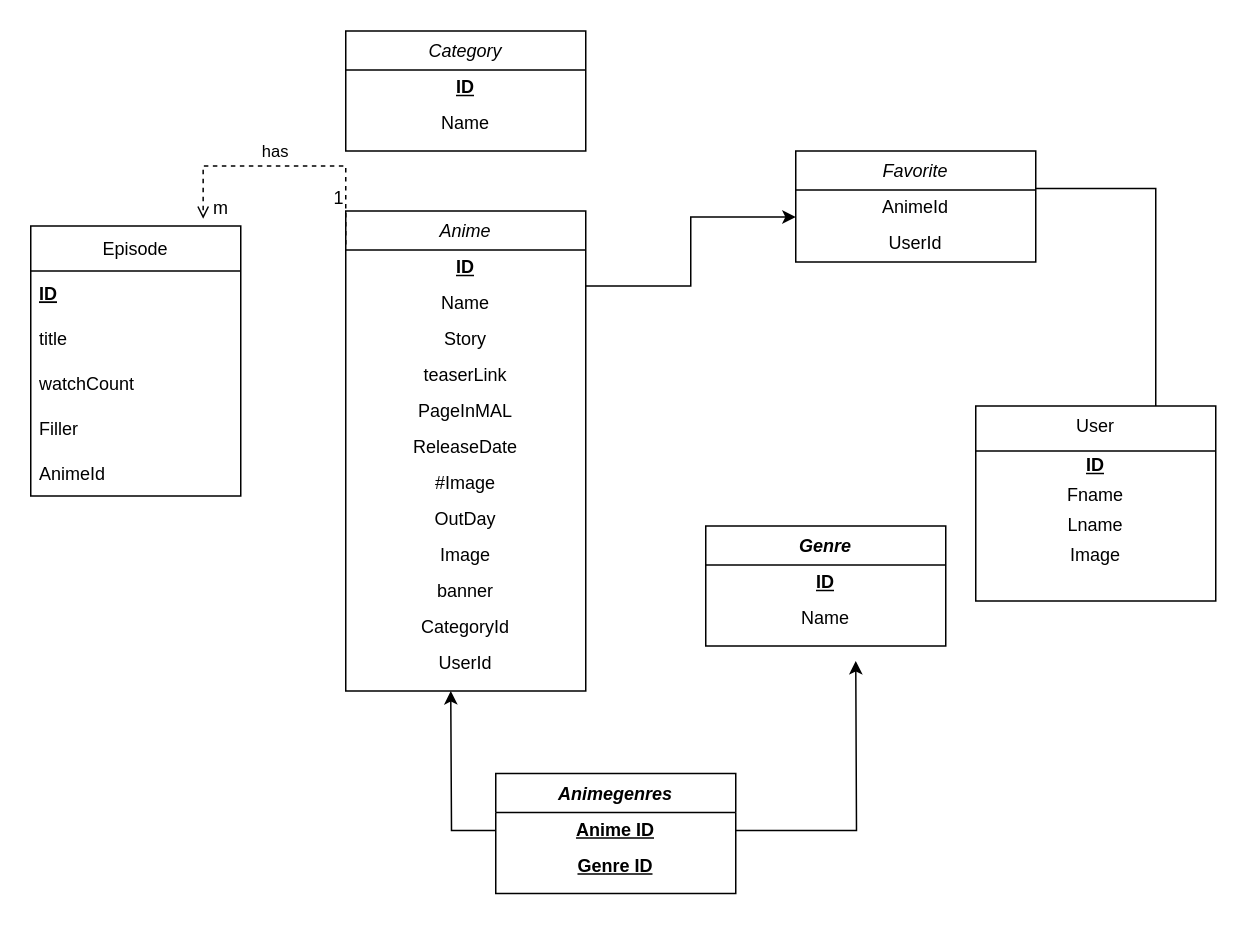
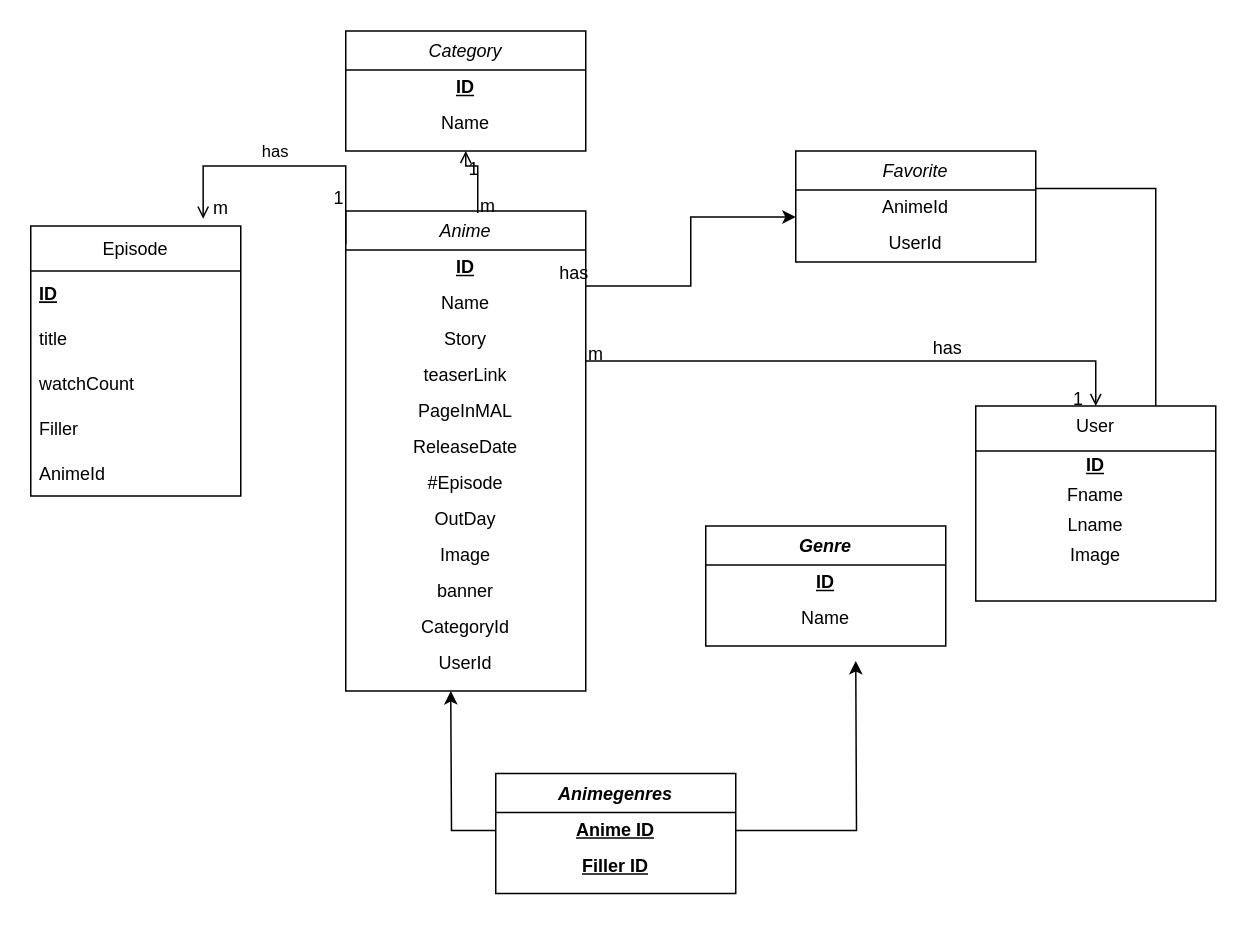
edge "Anime" -> "Episode": style dashed -> solid
edge "Anime" -> "Category": added, labels "m", "has", "1"
edge "Anime" -> "User": added, labels "m", "has", "1"
node "#Image": label "#Image" -> "#Episode"
node "Genre ID": label "Genre ID" -> "Filler ID"
